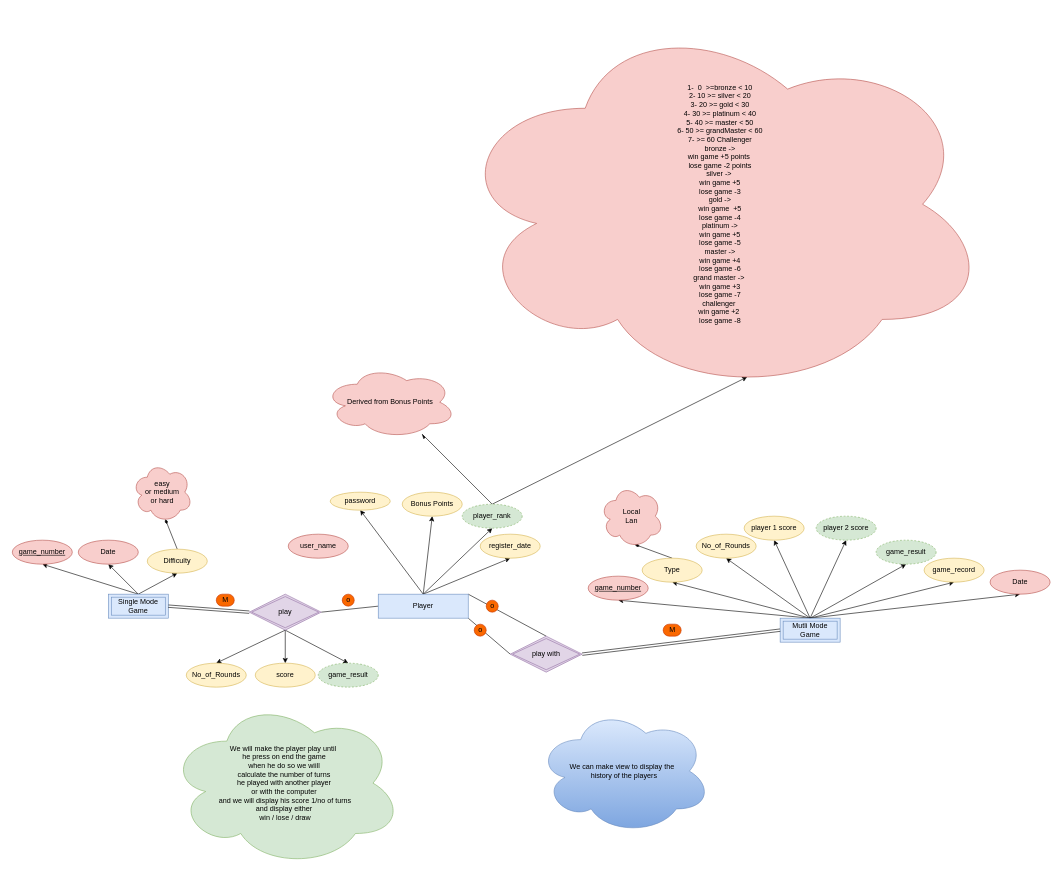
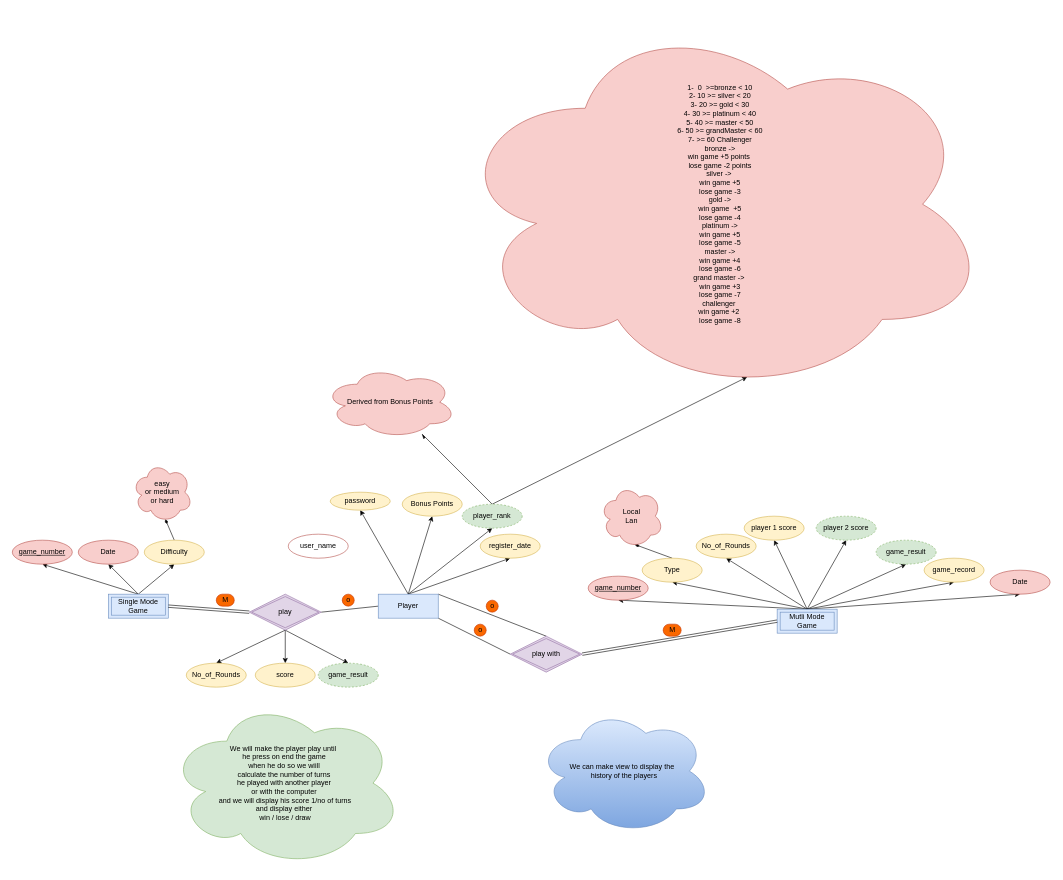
node "user_name": fillcolor #f8cecc -> #ffffff
node "Difficulty": moved (177, 561) -> (174, 552)
node "Player": size 90x24 -> 60x24
node "Mutli Mode Game": moved (810, 630) -> (807, 621)
